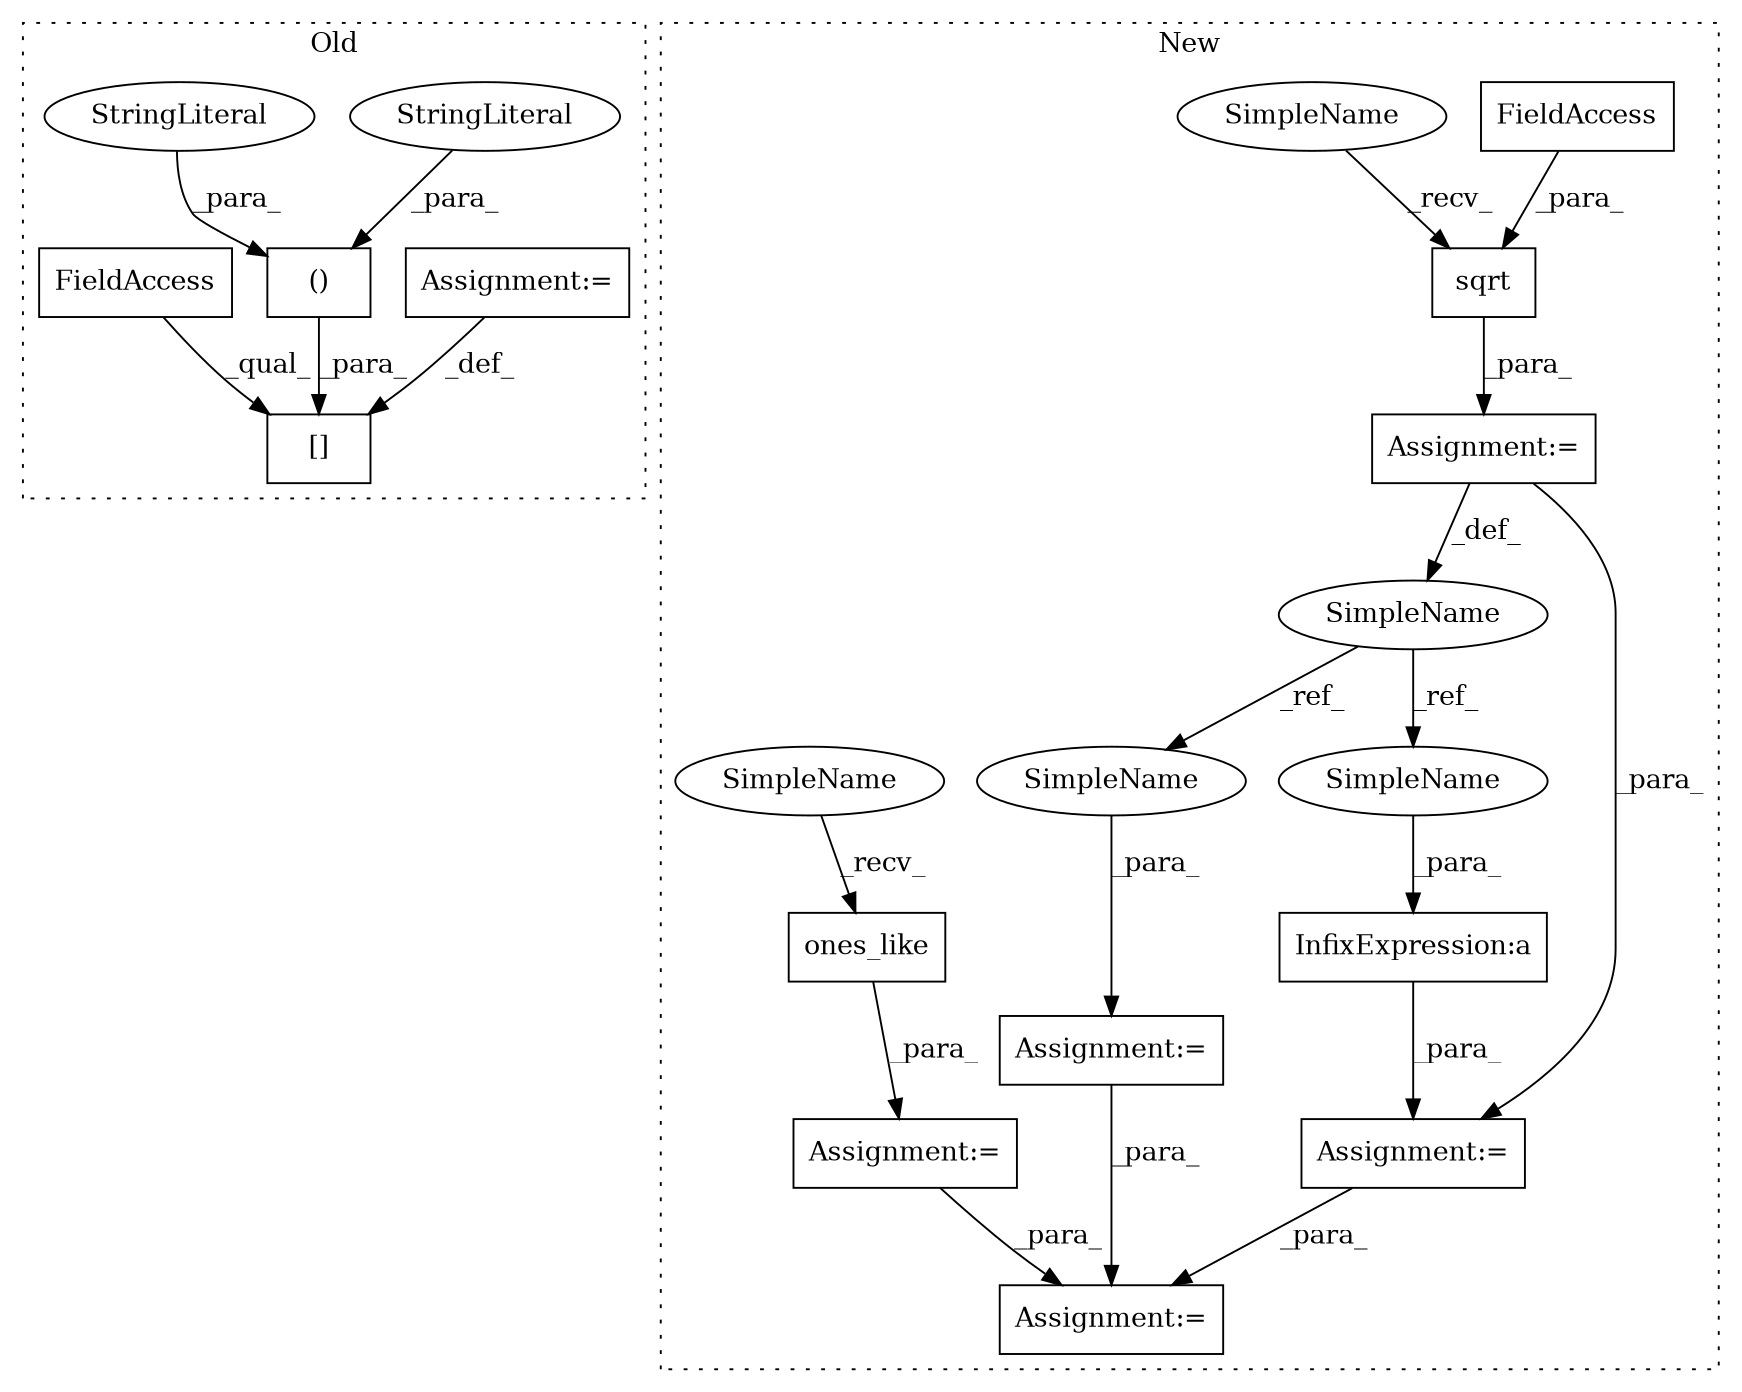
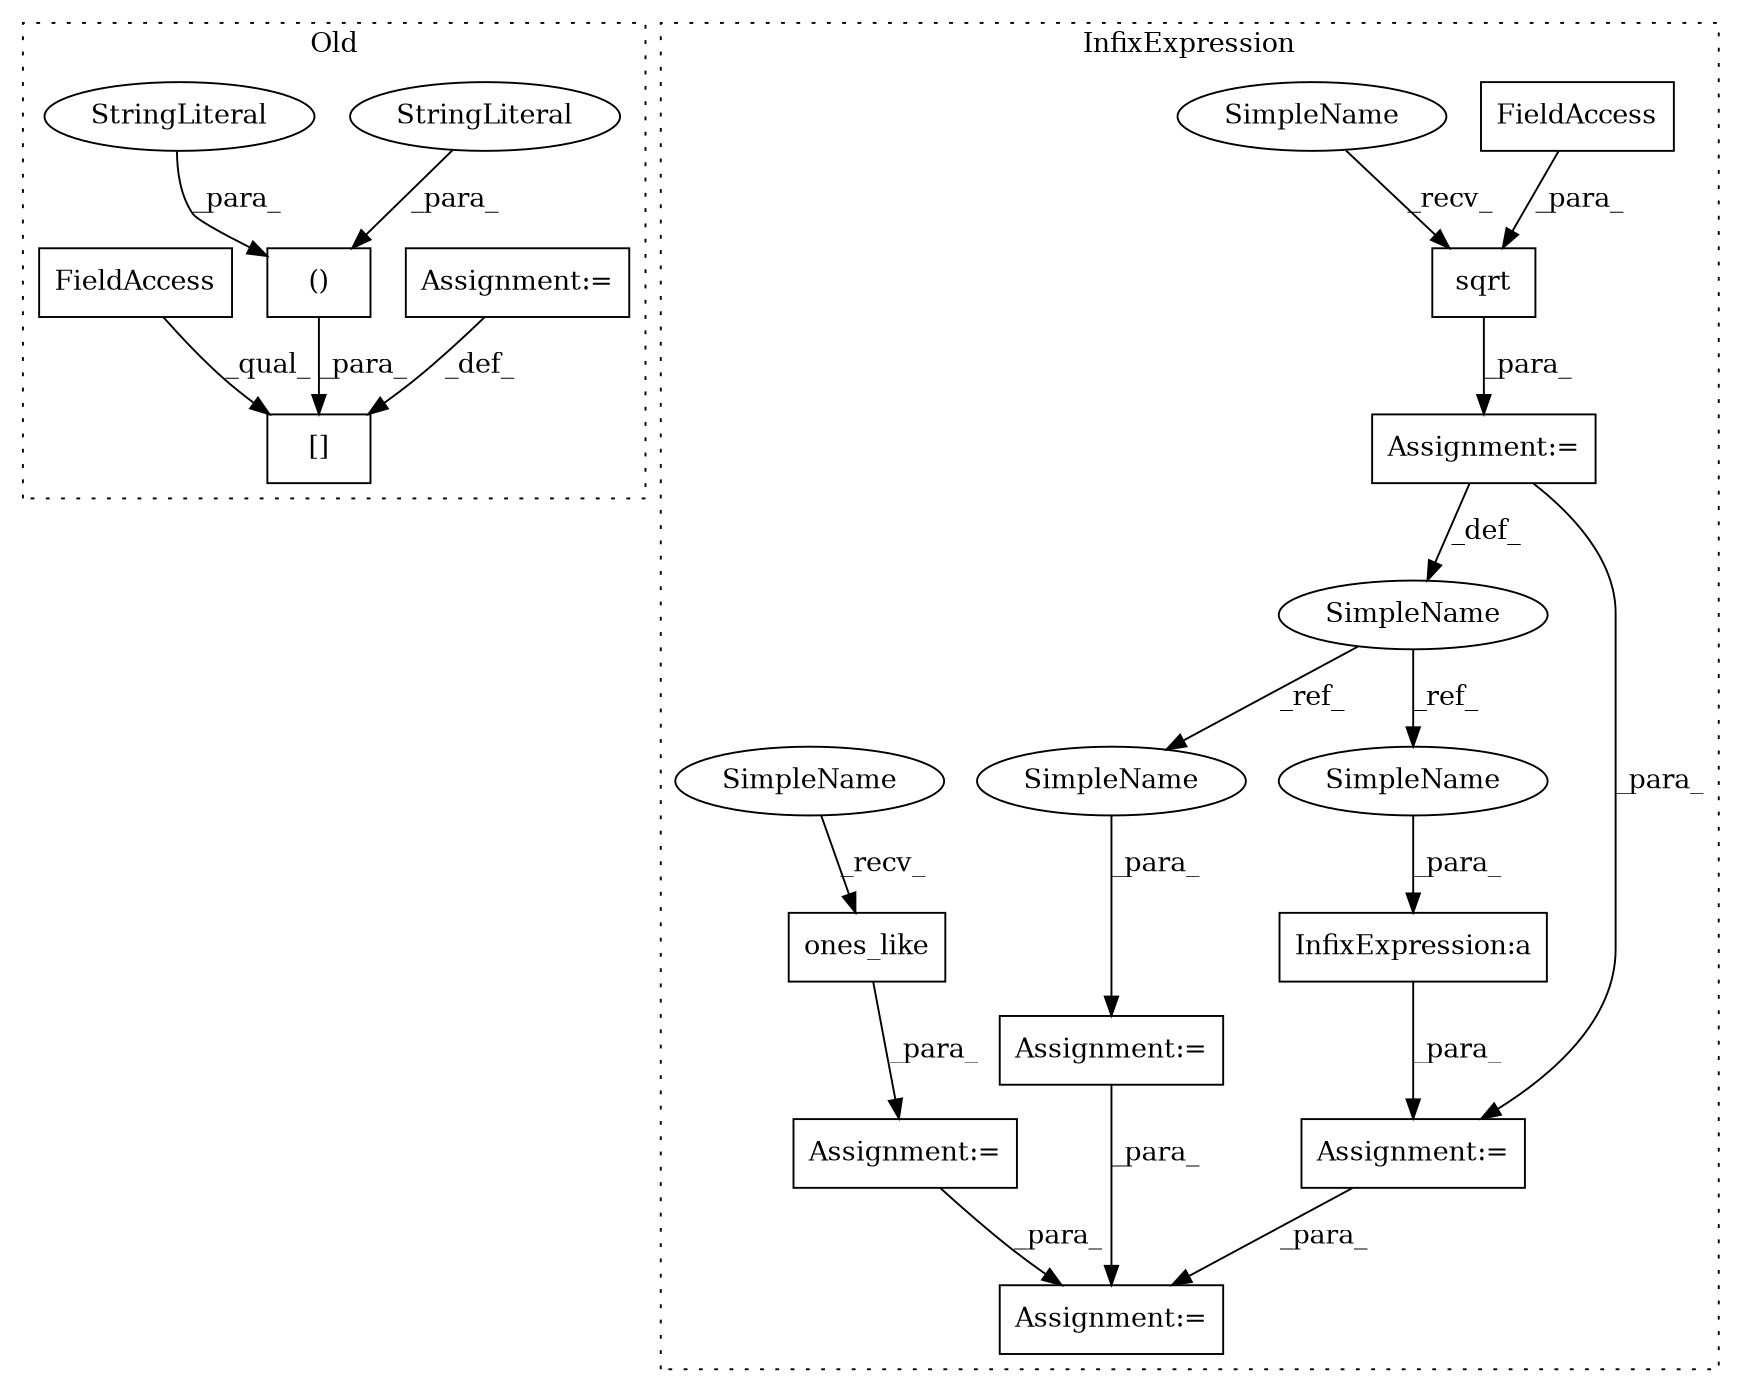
cluster "New": label "New" -> "InfixExpression"
